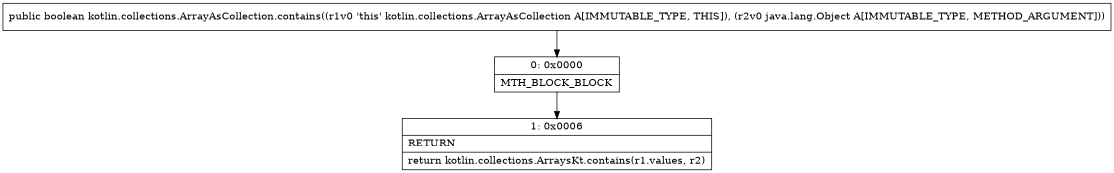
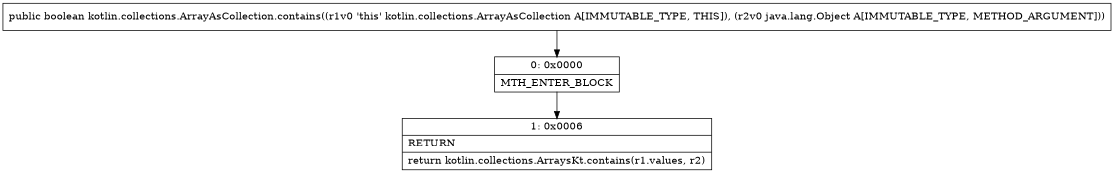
node "0: 0x0000": text "MTH_BLOCK_BLOCK" -> "MTH_ENTER_BLOCK"
